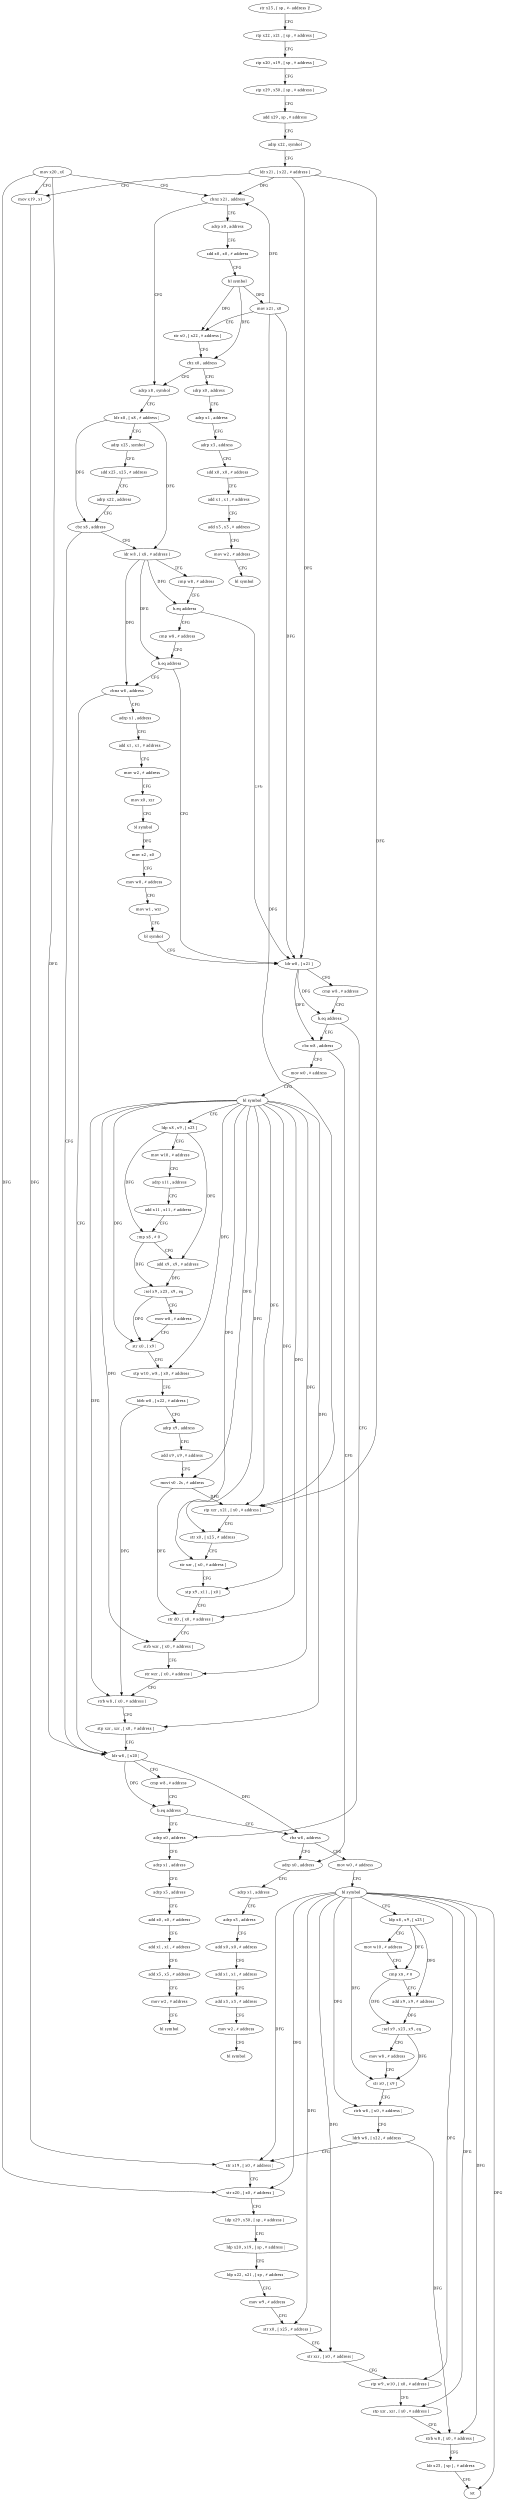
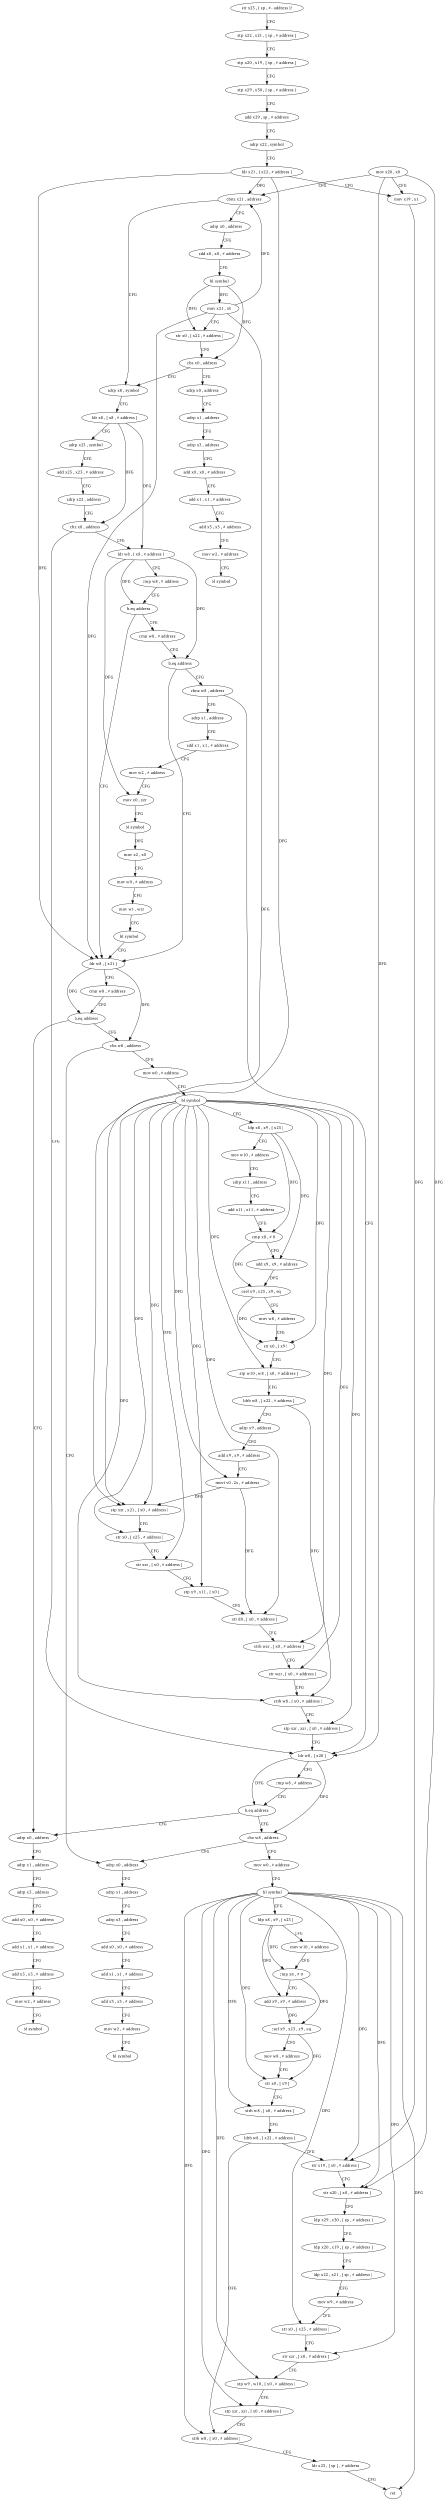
edge "ldr w8 , [ x8 , # address ]" -> "cbnz w8 , address": now "ldr w8 , [ x8 , # address ]" -> "mov x0 , xzr"
